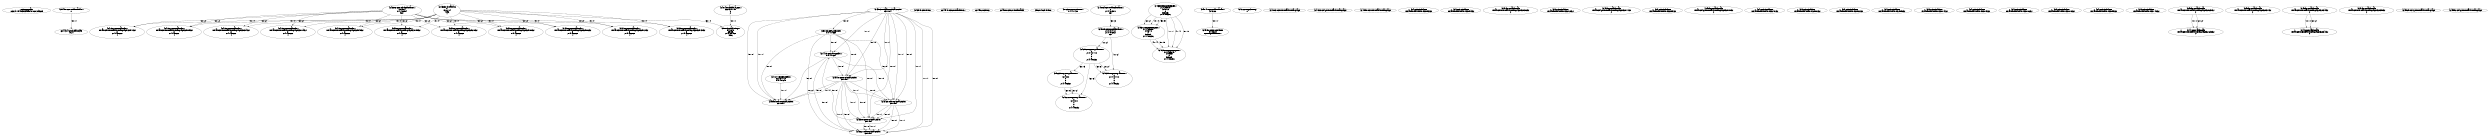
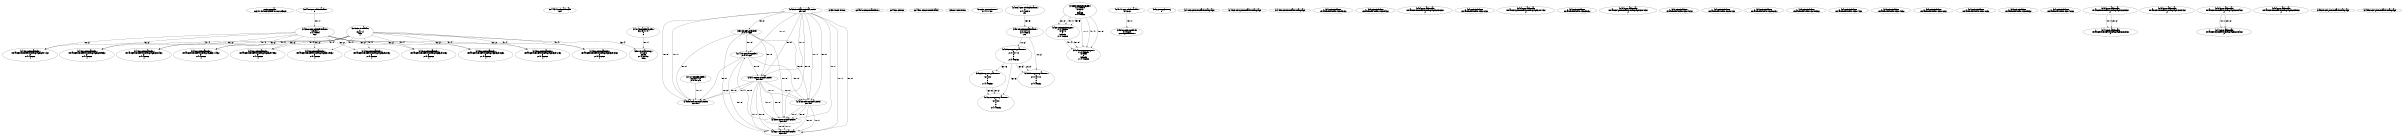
edge "4254480.GetModuleHandleW 0" -> "6844434.SetThreadLocale 1024": now "4254480.GetModuleHandleW 0" -> "4243306.GetModuleFileNameW 4194304 2147408904 522"
